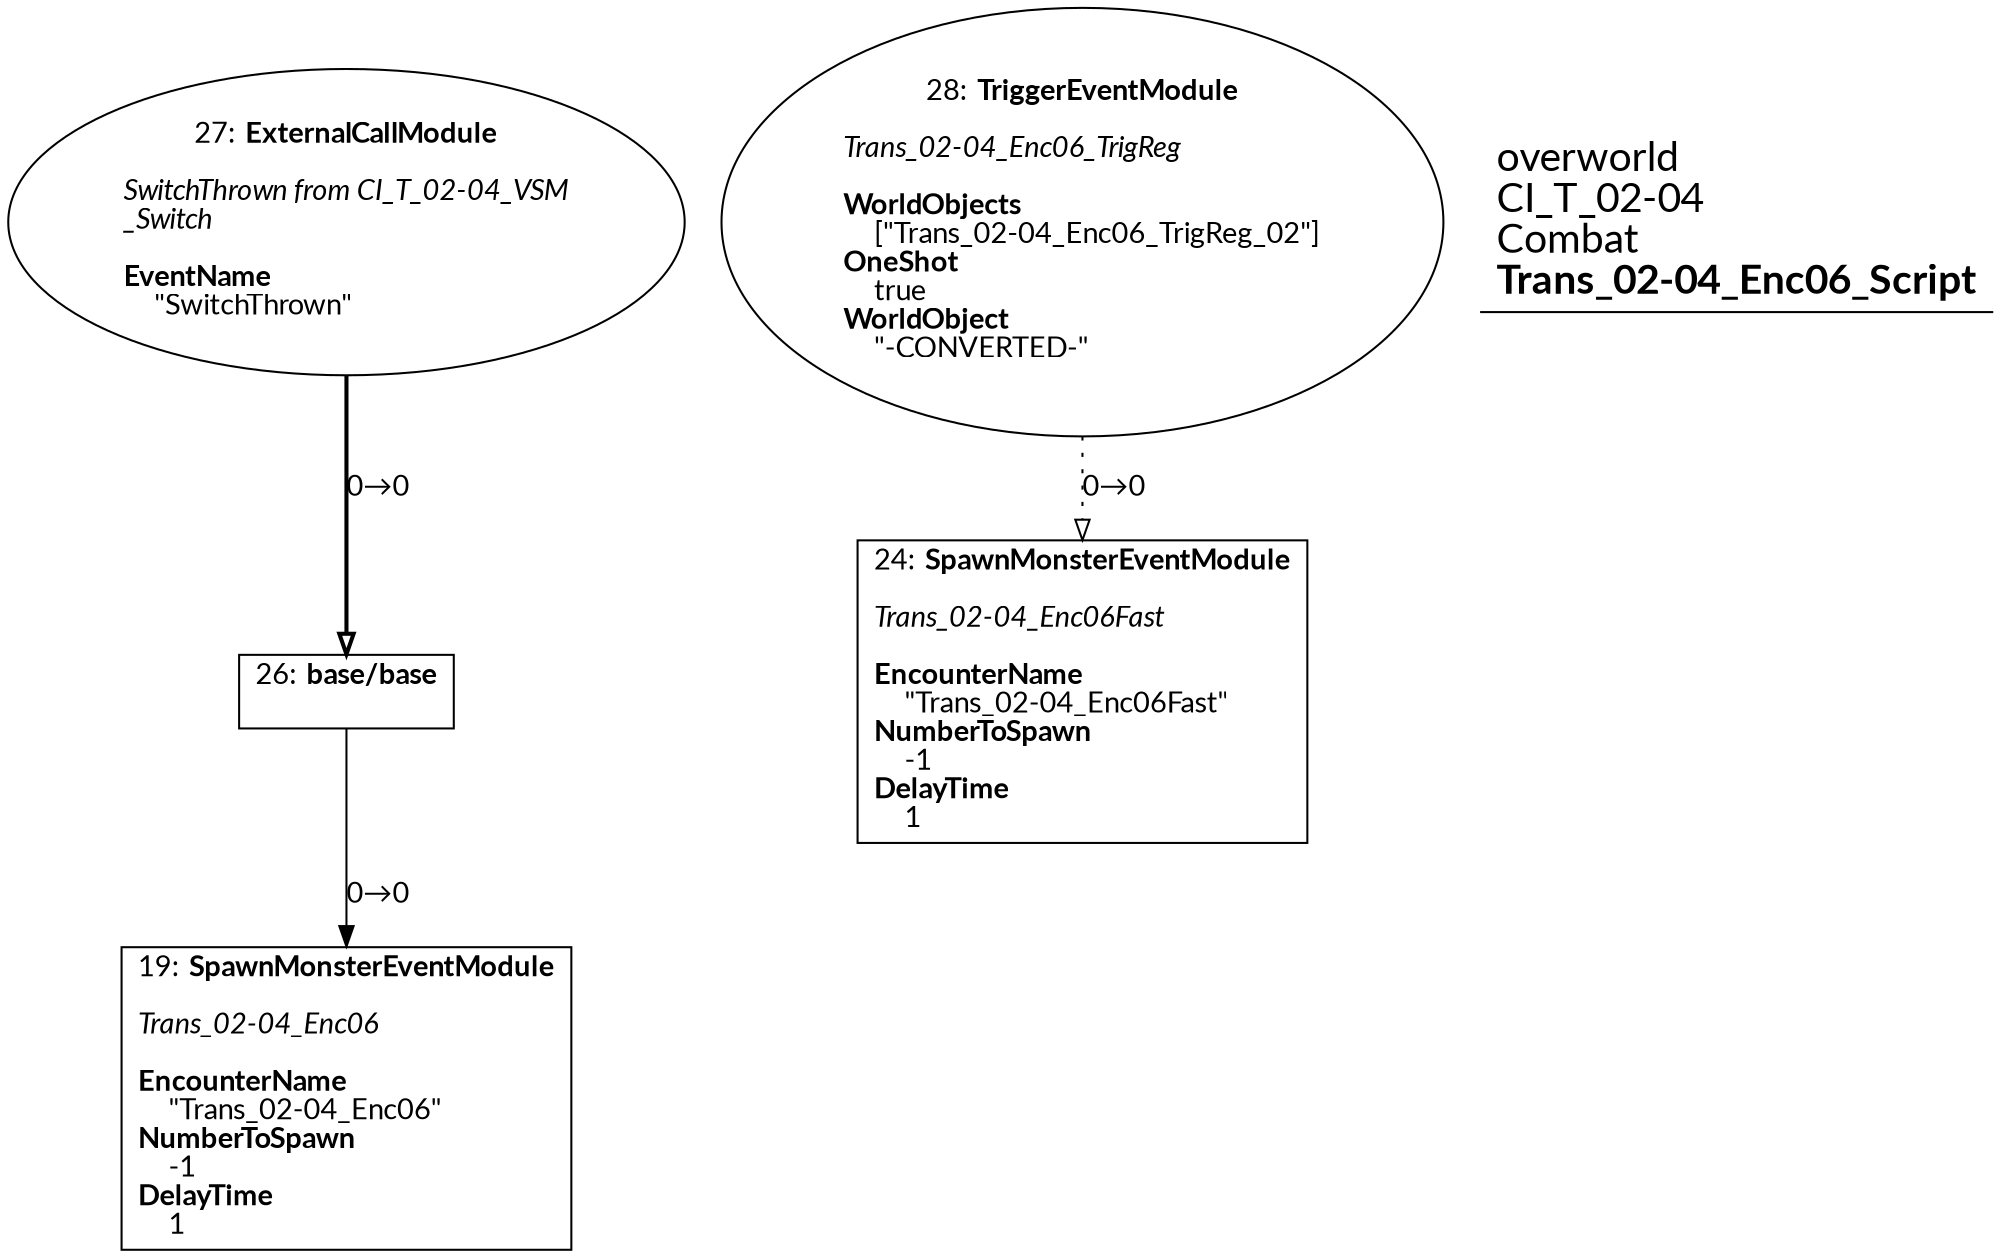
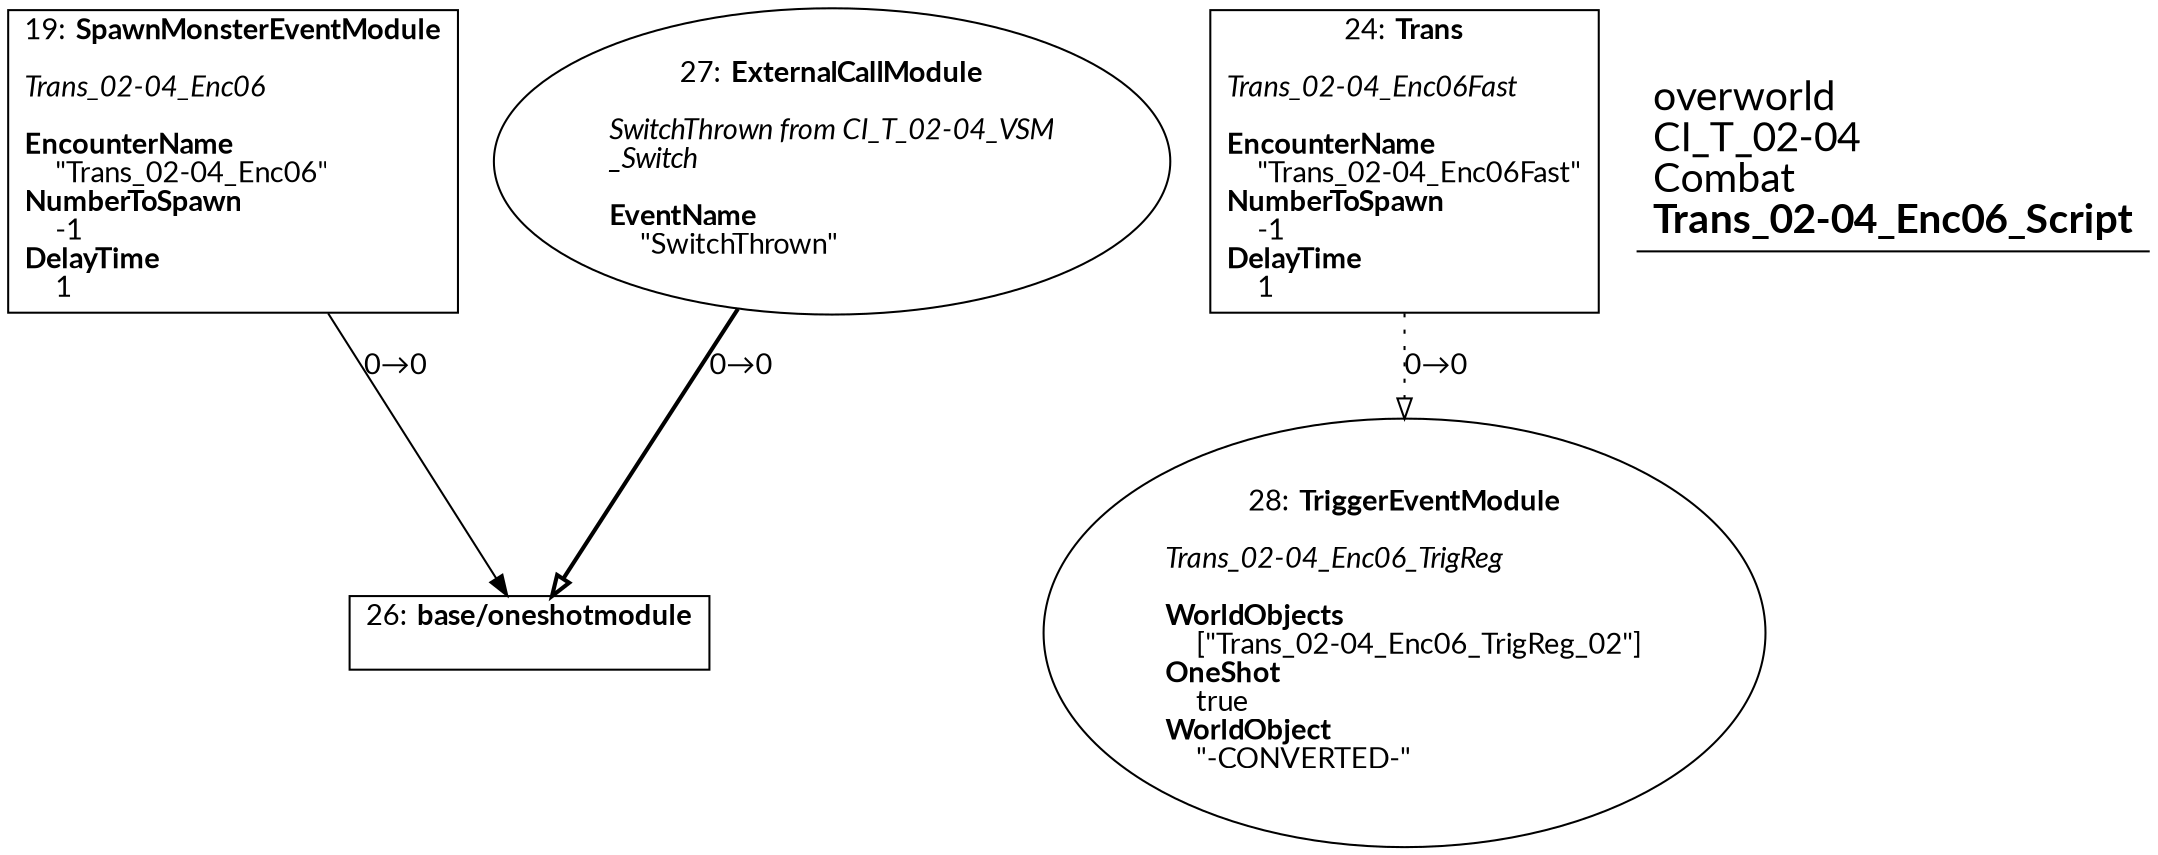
edge "28:" -> "24:": reversed
node "24:": text "SpawnMonsterEventModule" -> "Trans"
node "26:": text "base/base" -> "base/oneshotmodule"
edge "26:" -> "19:": reversed
